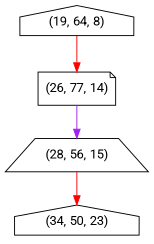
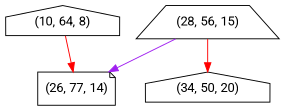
node "(19, 64, 8)": label "(19, 64, 8)" -> "(10, 64, 8)"
edge "(26, 77, 14)" -> "(28, 56, 15)": reversed
node "(34, 50, 23)": label "(34, 50, 23)" -> "(34, 50, 20)"
